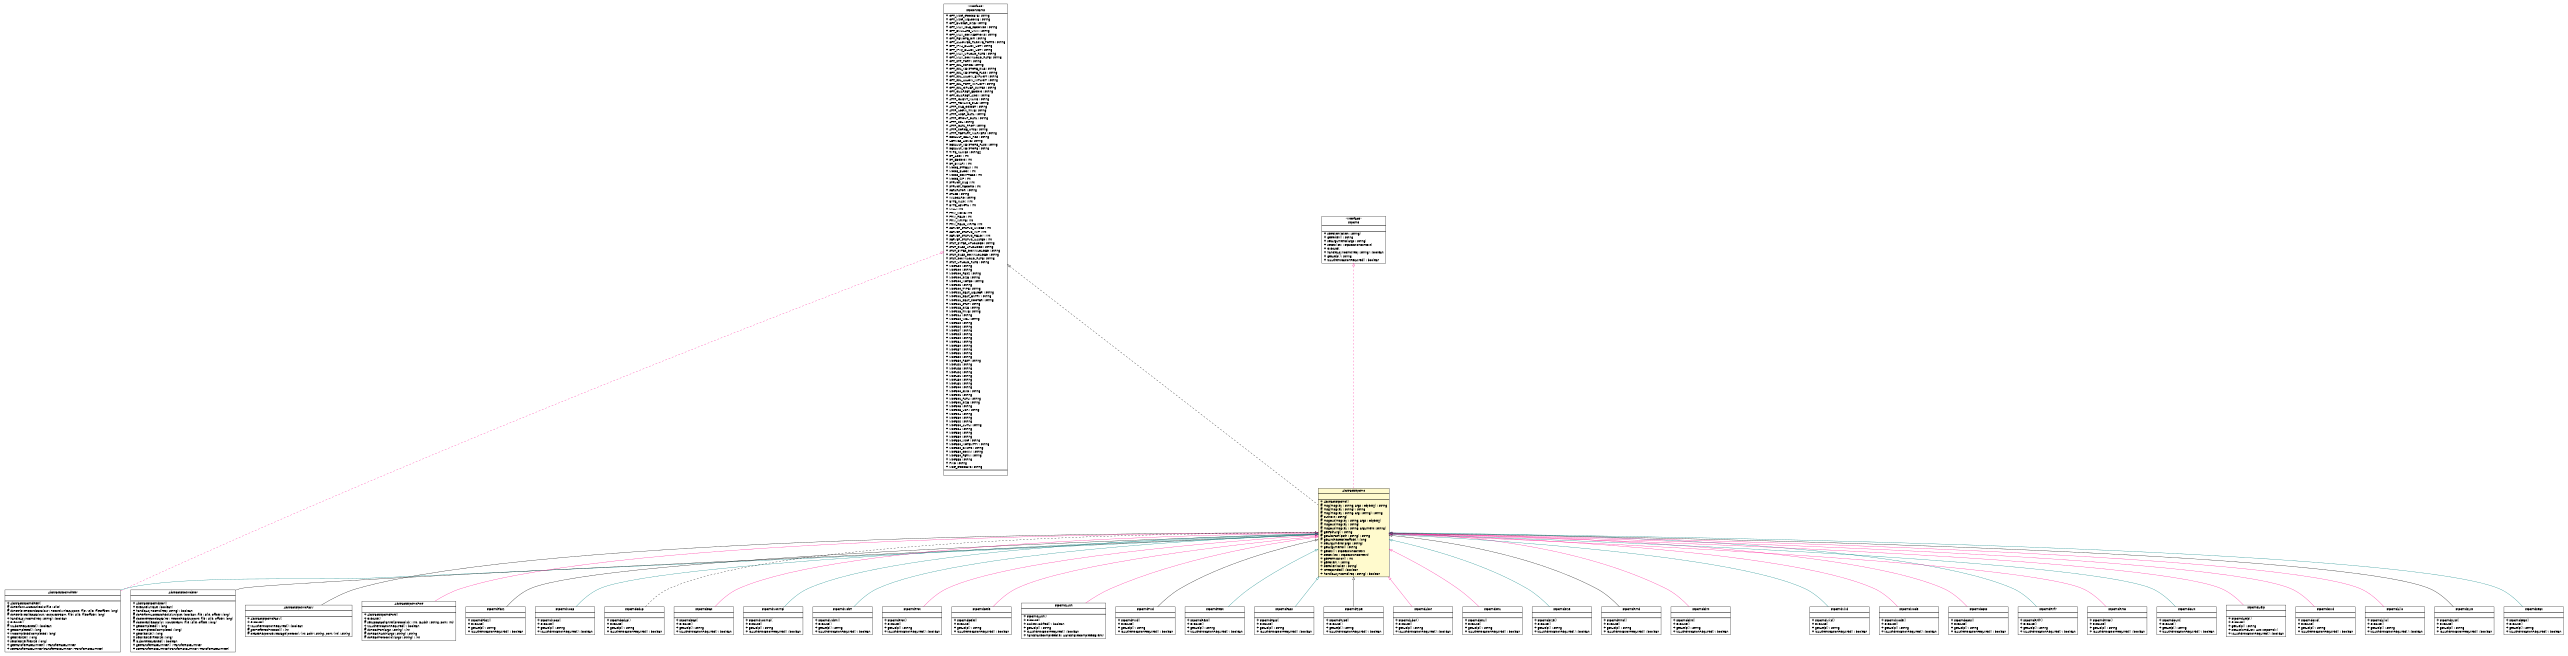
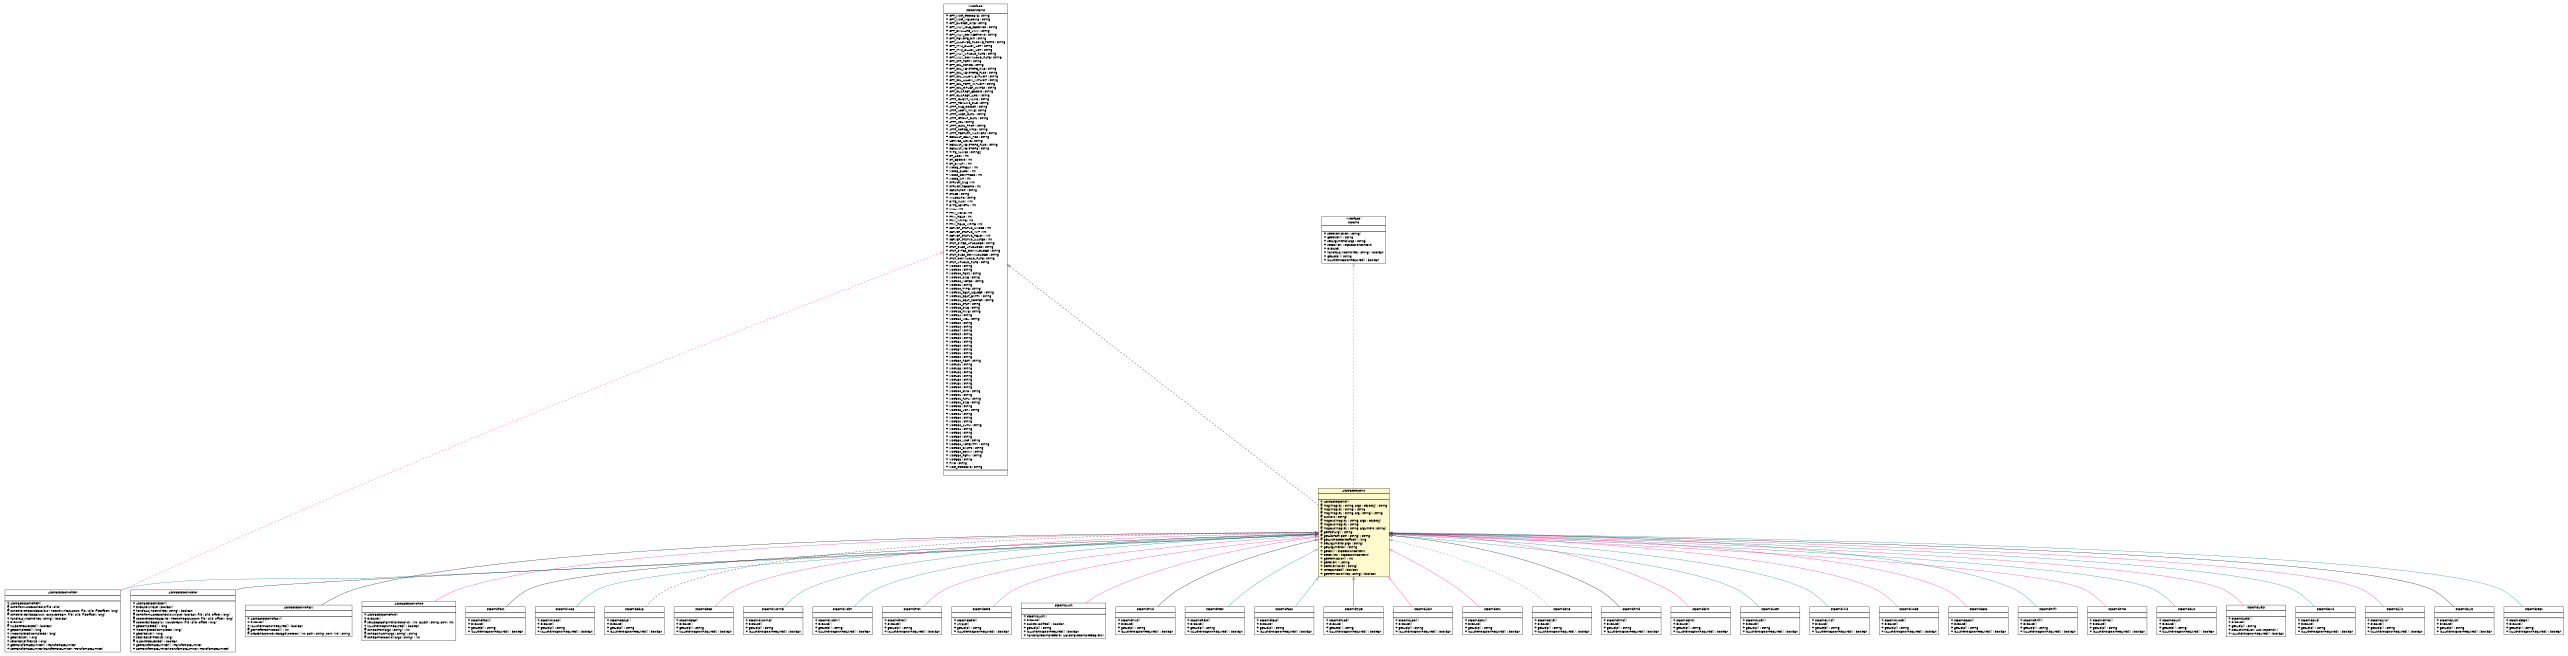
edge "FtpCmdCwd" -> "AbstractFtpCmd": color deeppink -> teal
edge "FtpCmdSize" -> "AbstractFtpCmd": style solid -> dashed
node "AbstractFtpCmd": text "+ handleAsyncCmd(req : String) : boolean" -> "+ getPermission(req : String) : boolean"
node "FtpCmdUser": added
node "FtpCmdDele": text "+ execute()" -> "+ unique()"
